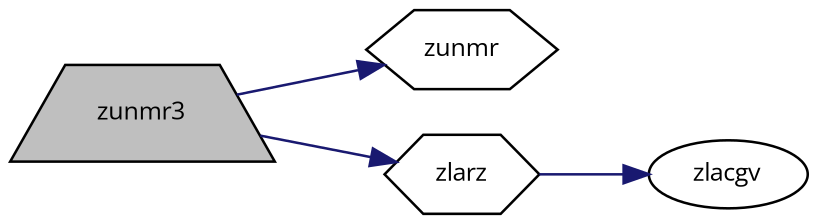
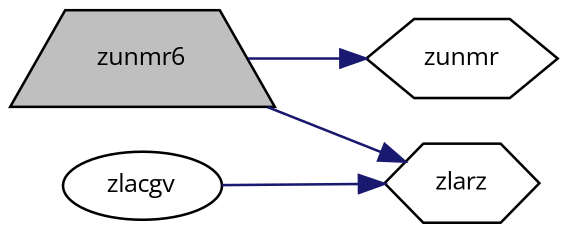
node "zunmr3": label "zunmr3" -> "zunmr6"
edge "zlarz" -> "zlacgv": reversed
